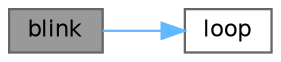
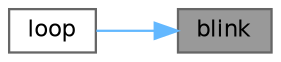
edge "blink" -> "loop": reversed
